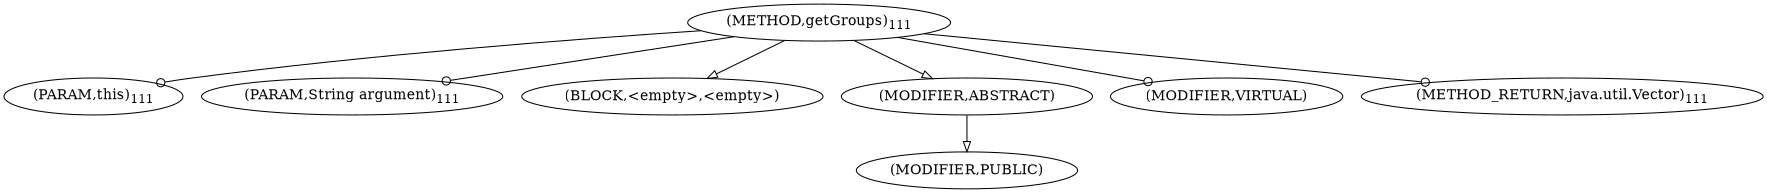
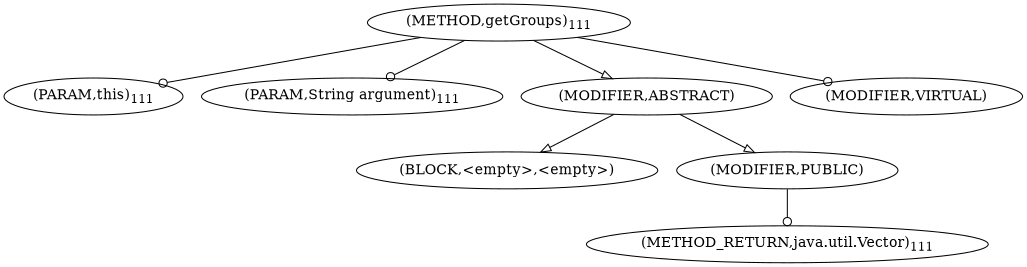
edge "(METHOD,getGroups)" -> "(BLOCK,<empty>,<empty>)": now "(MODIFIER,ABSTRACT)" -> "(BLOCK,<empty>,<empty>)"
edge "(METHOD,getGroups)" -> "(METHOD_RETURN,java.util.Vector)": now "(MODIFIER,PUBLIC)" -> "(METHOD_RETURN,java.util.Vector)"
